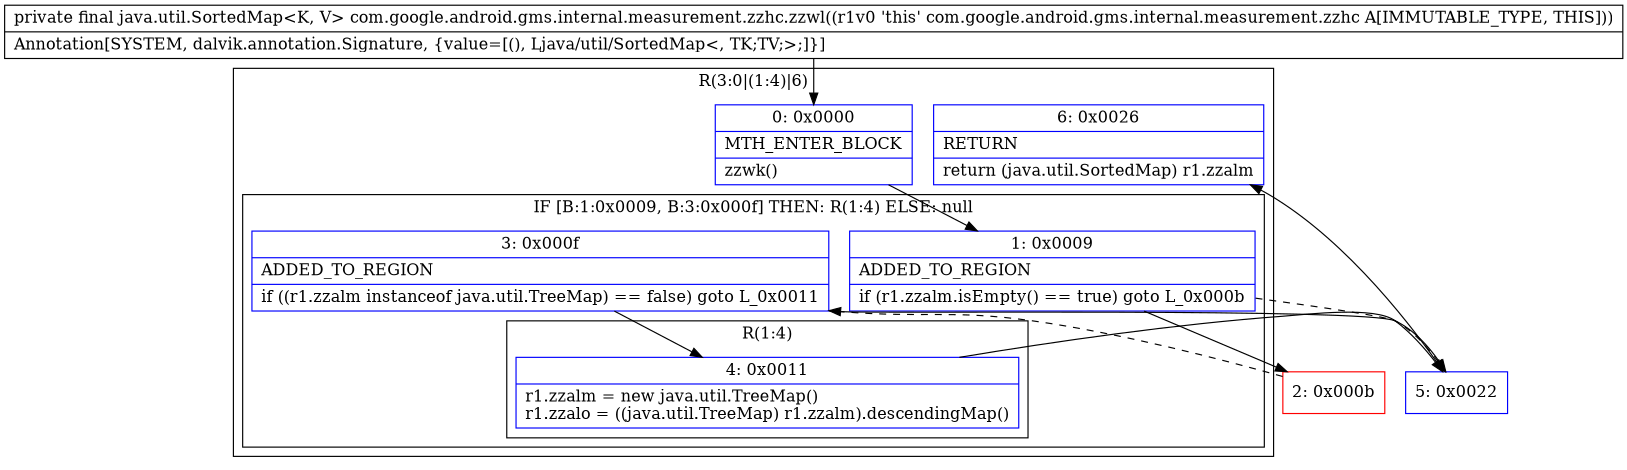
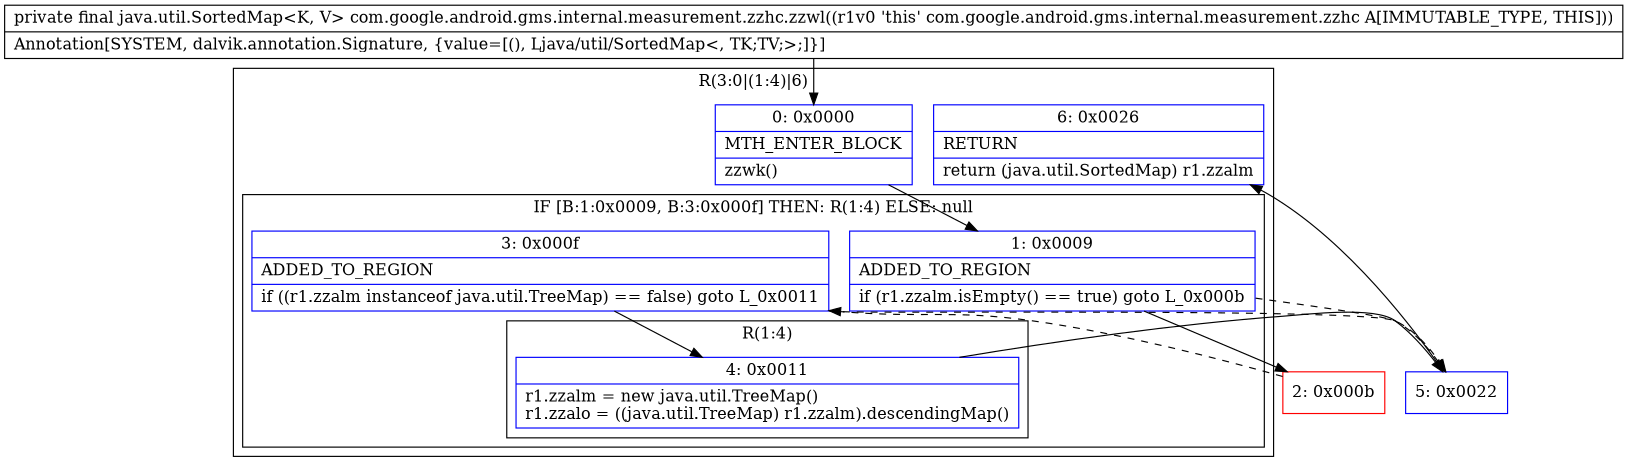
edge "3: 0x000f" -> "5: 0x0022": style solid -> dashed
